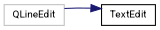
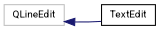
edge "QLineEdit" -> "TextEdit": reversed
